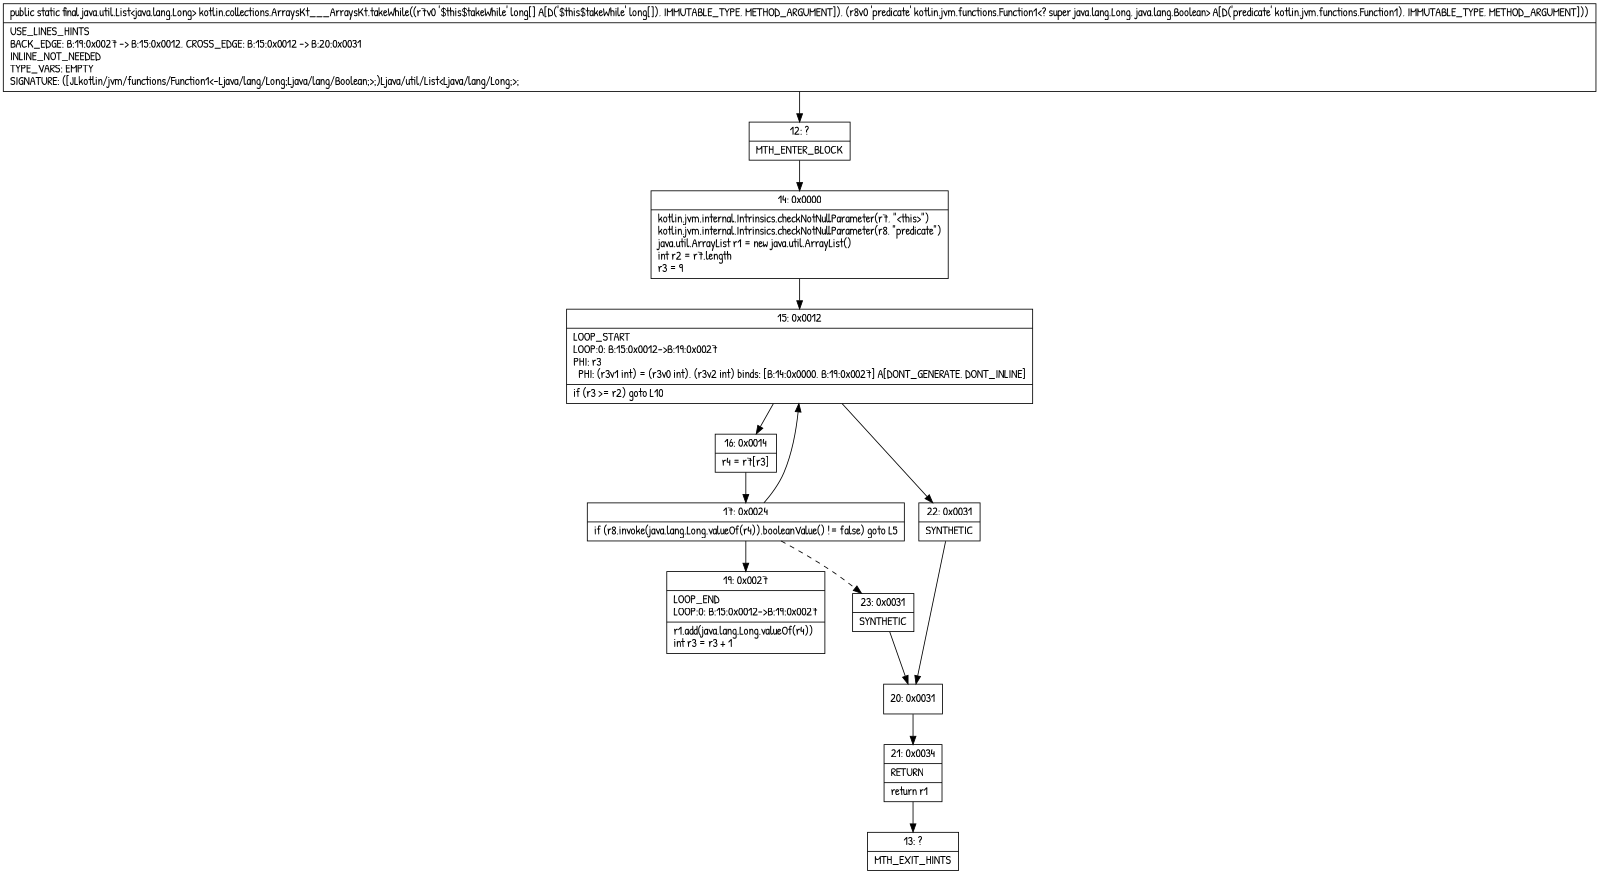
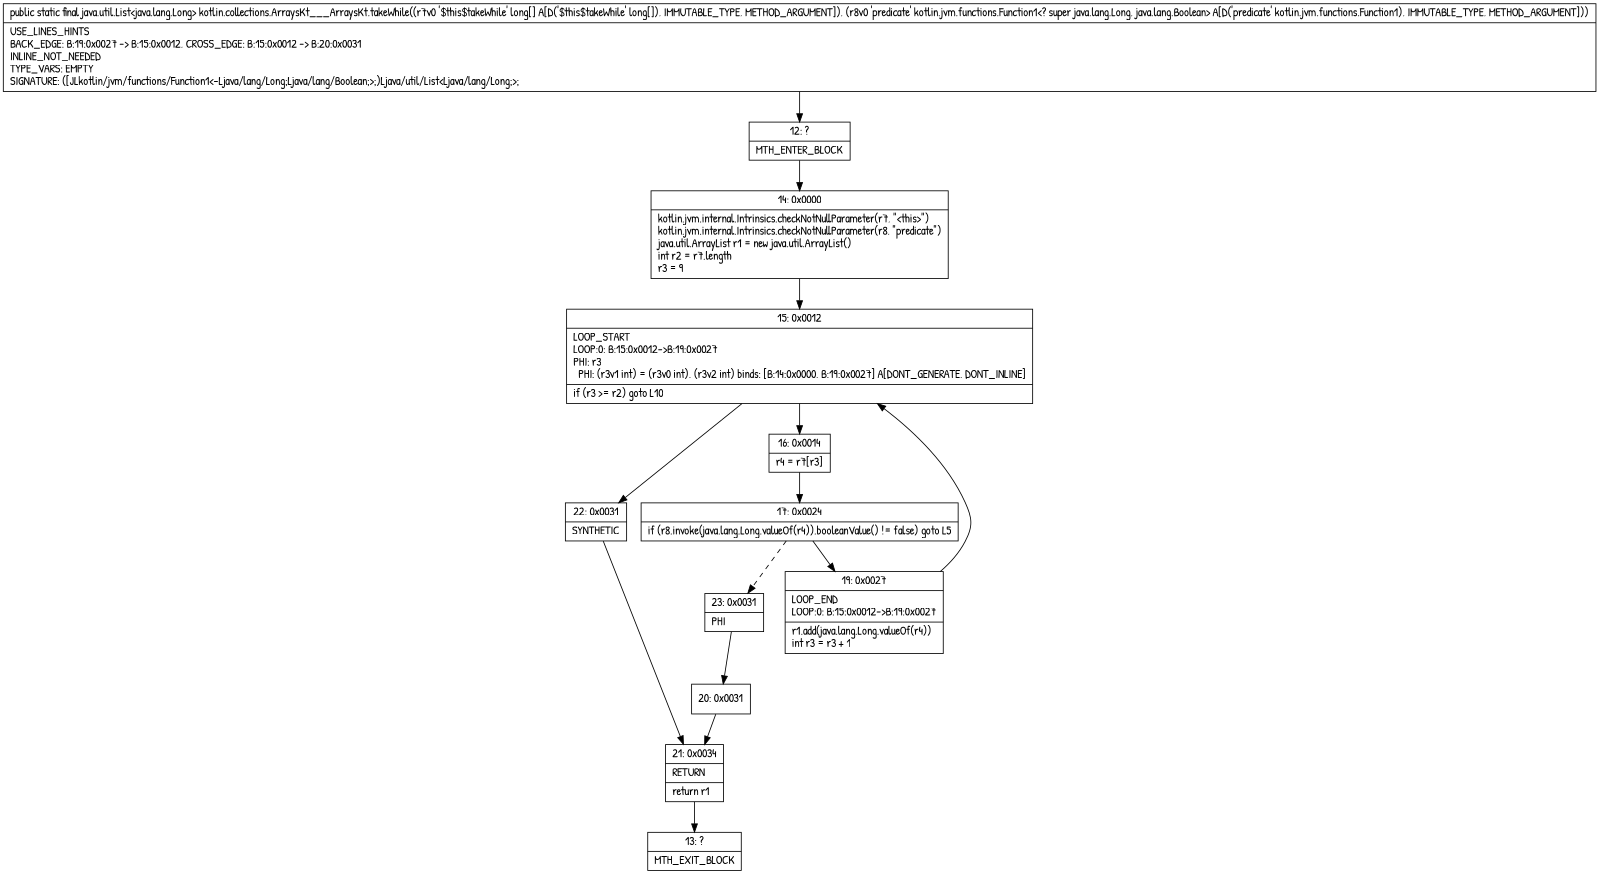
edge "17: 0x0024" -> "15: 0x0012": now "19: 0x0027" -> "15: 0x0012"
edge "22: 0x0031" -> "20: 0x0031": now "22: 0x0031" -> "21: 0x0034"
node "23: 0x0031": text "SYNTHETIC" -> "PHI"
node "13: ?": text "MTH_EXIT_HINTS" -> "MTH_EXIT_BLOCK"
